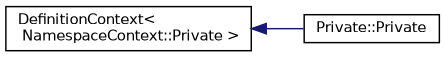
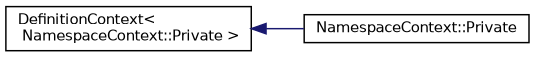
node "Private::Private": label "Private::Private" -> "NamespaceContext::Private"
